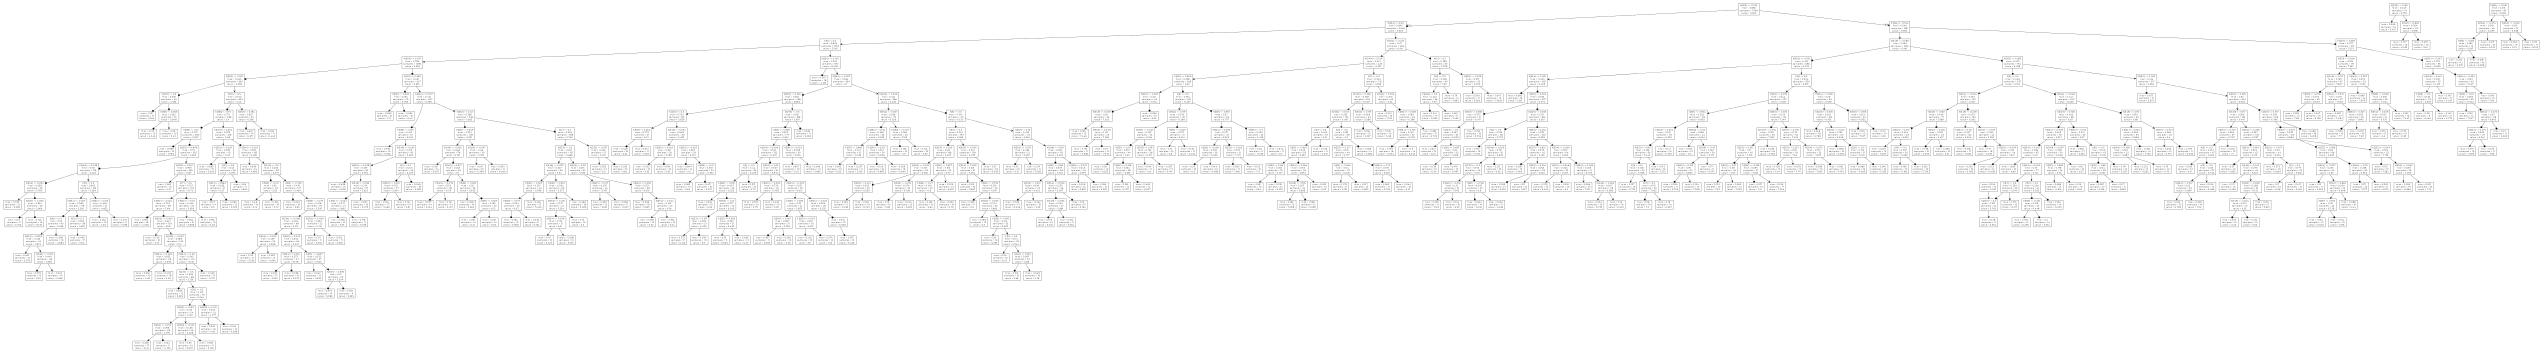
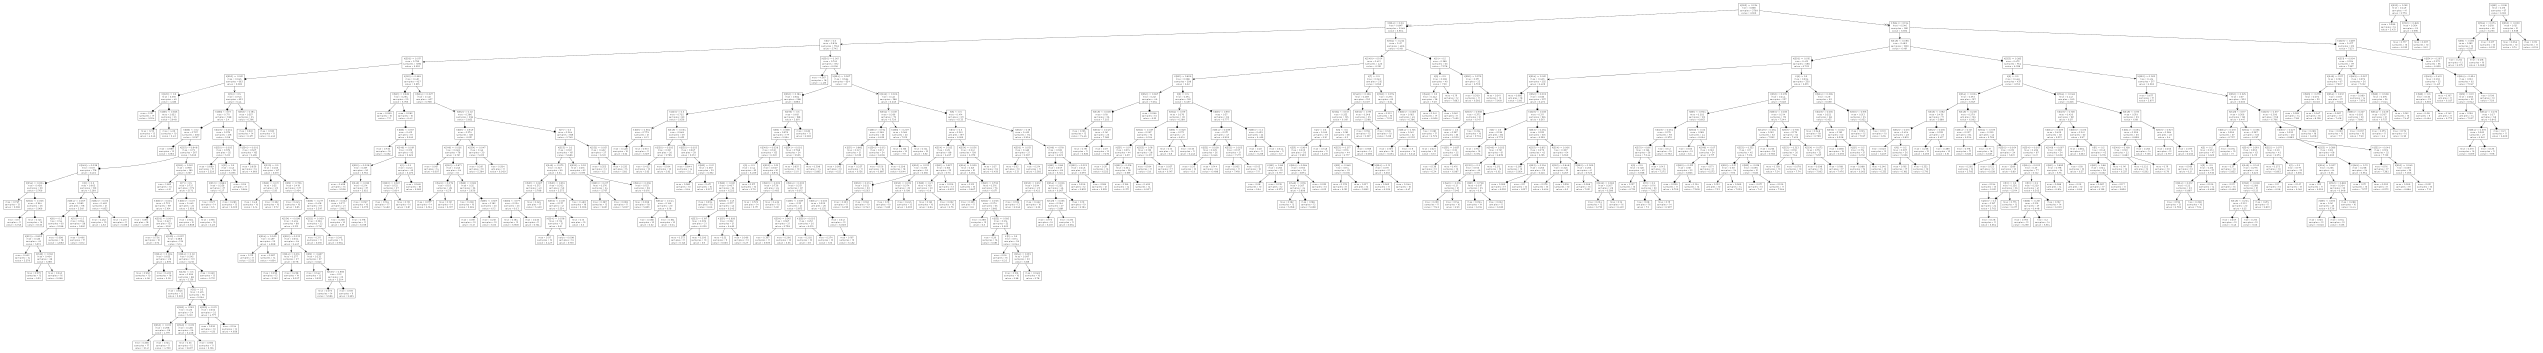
edge "X[553] <= 0.278 mse = 0.244 samples = 237 value = 7.048" -> "X[550] <= 0.033 mse = 0.214 samples = 115 value = 7.244": reversed
edge "X[554] <= 0.027 mse = 0.412 samples = 407 value = 5.768" -> "X[553] <= 0.157 mse = 0.413 samples = 111 value = 5.545": now "mse = 0.282 samples = 10 value = 6.42" -> "X[553] <= 0.157 mse = 0.413 samples = 111 value = 5.545"
edge "X[549] <= 0.034 mse = 0.548 samples = 59 value = 5.432" -> "X[550] <= 0.003 mse = 0.567 samples = 39 value = 5.251": added
